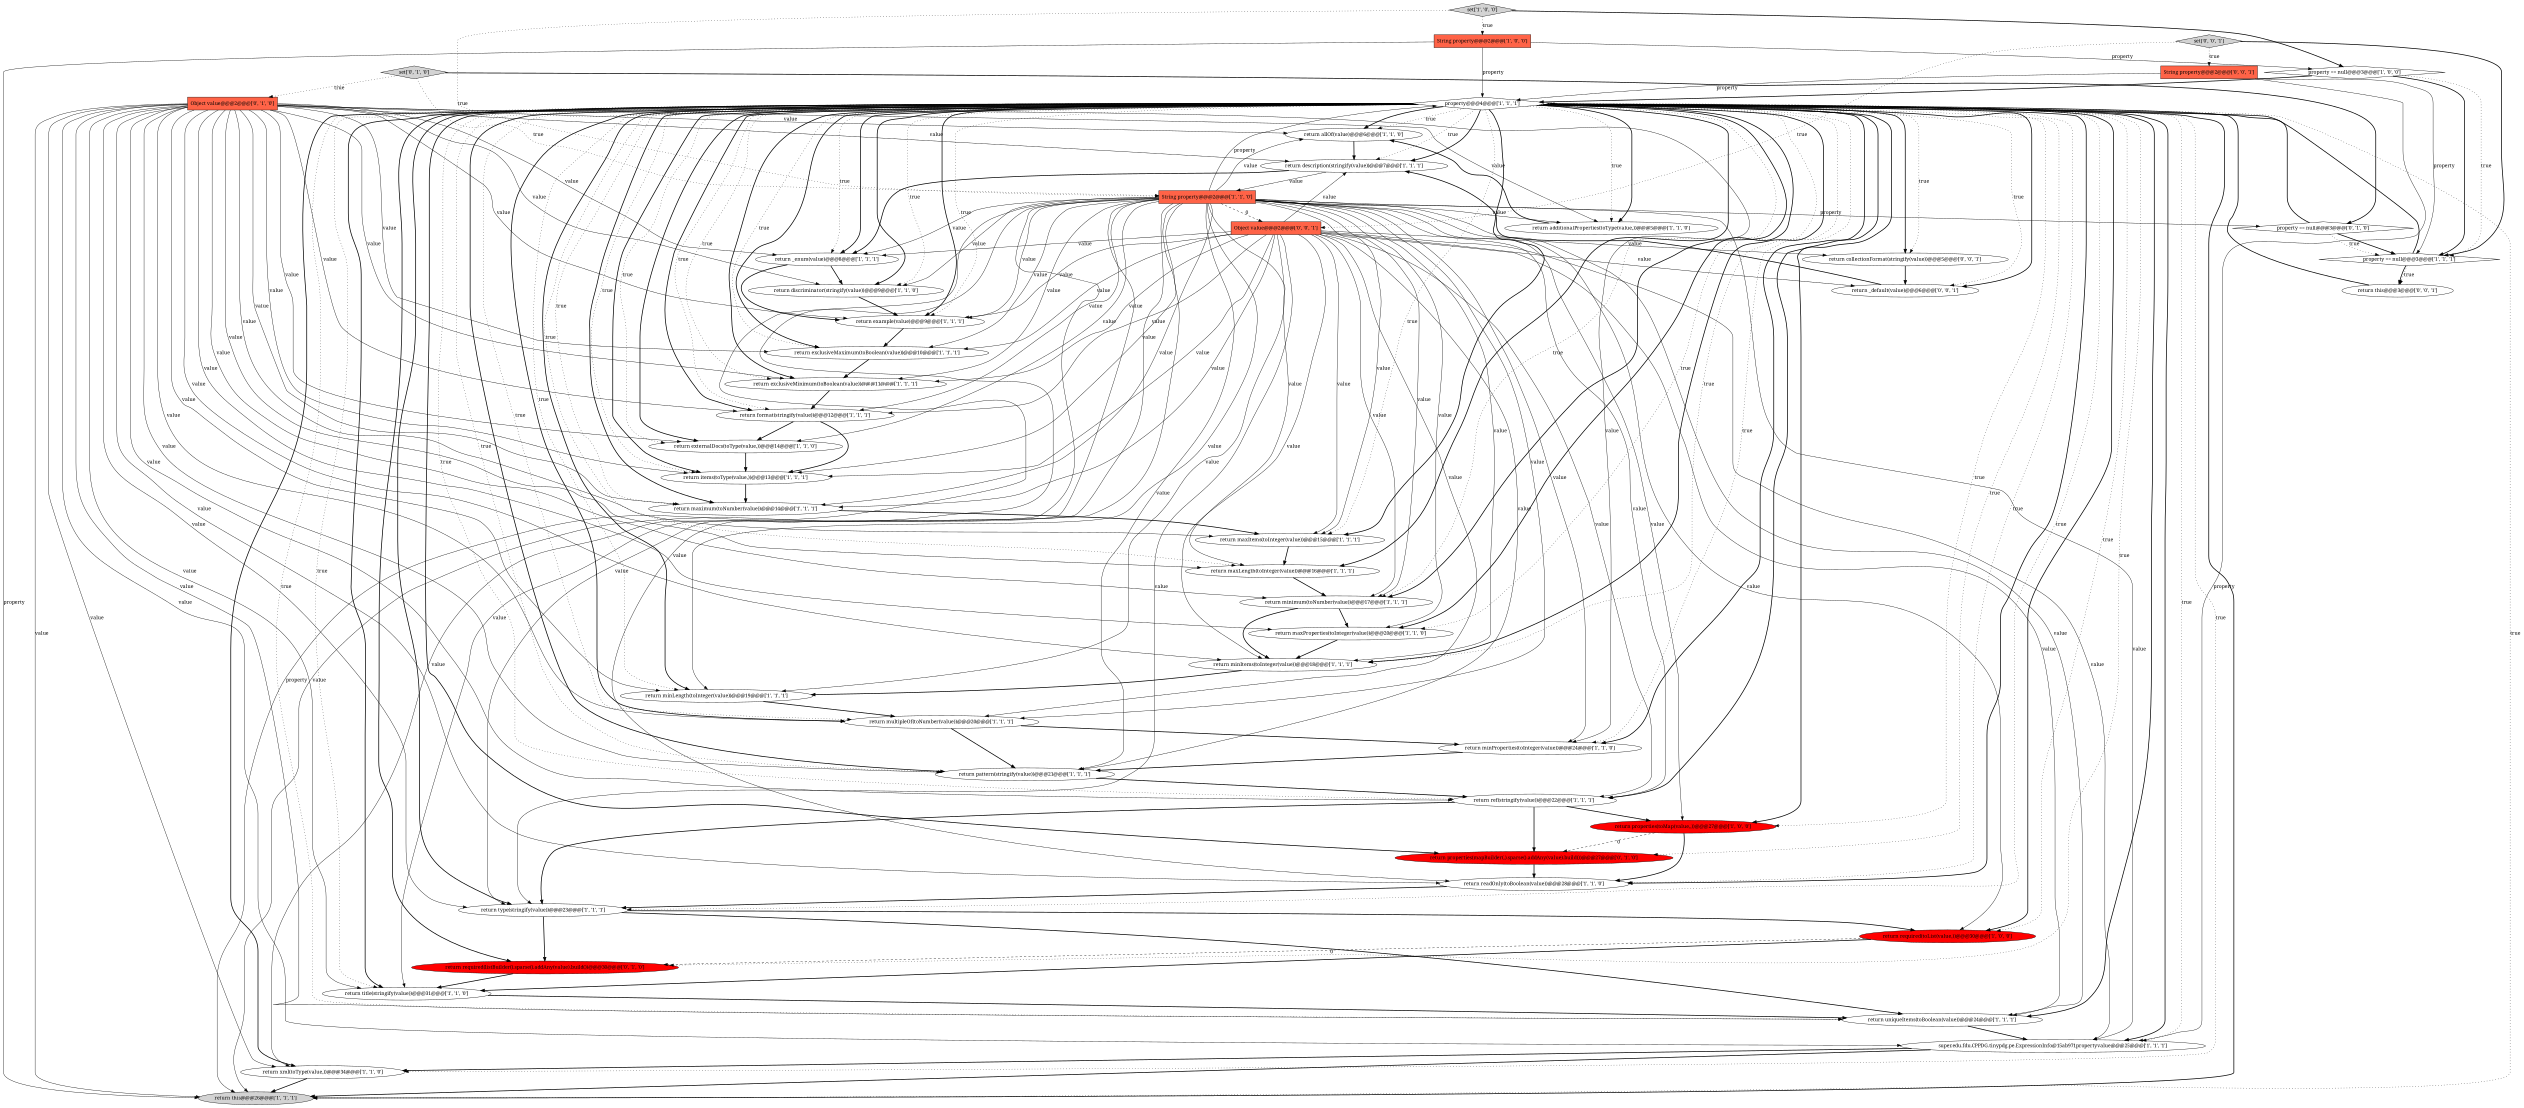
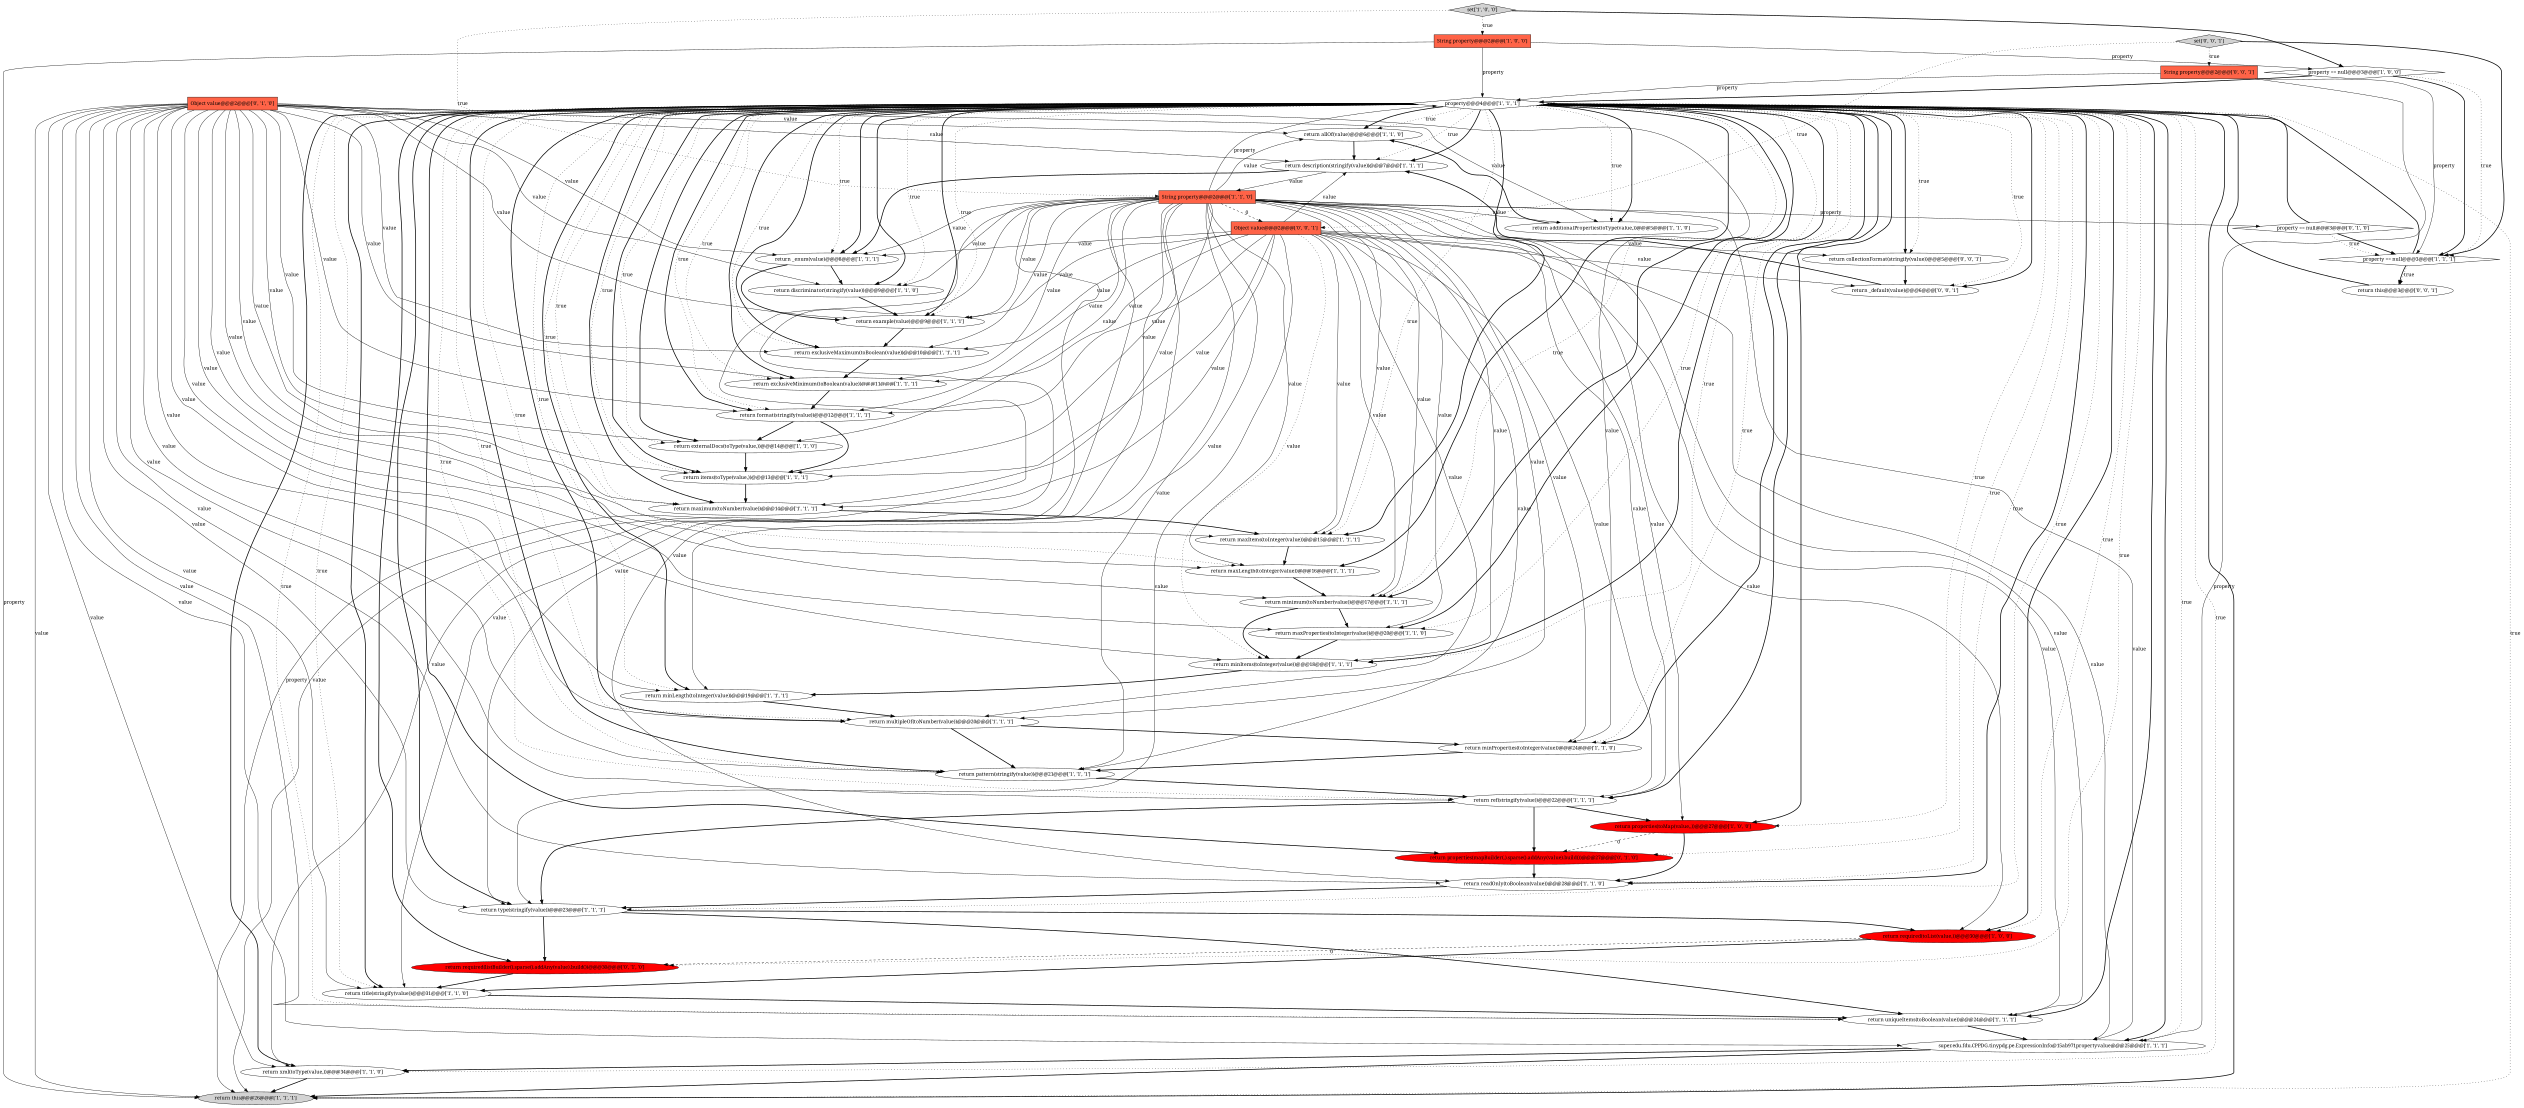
node "set['0', '1', '0']": removed
edge "Object value@@@2@@@['0', '0', '1']" -> "return minItems(toInteger(value))@@@18@@@['1', '1', '1']": style solid -> dotted
edge "Object value@@@2@@@['0', '0', '1']" -> "return minLength(toInteger(value))@@@19@@@['1', '1', '1']": removed, label "value"
